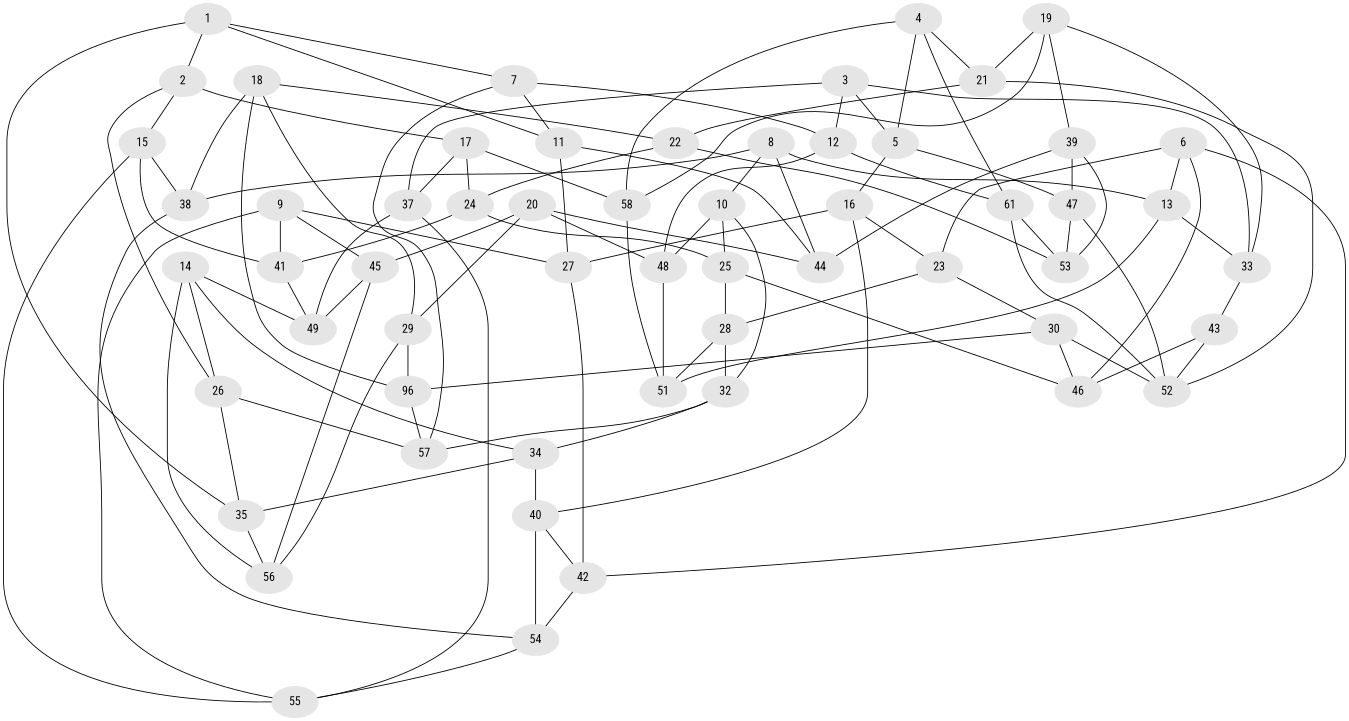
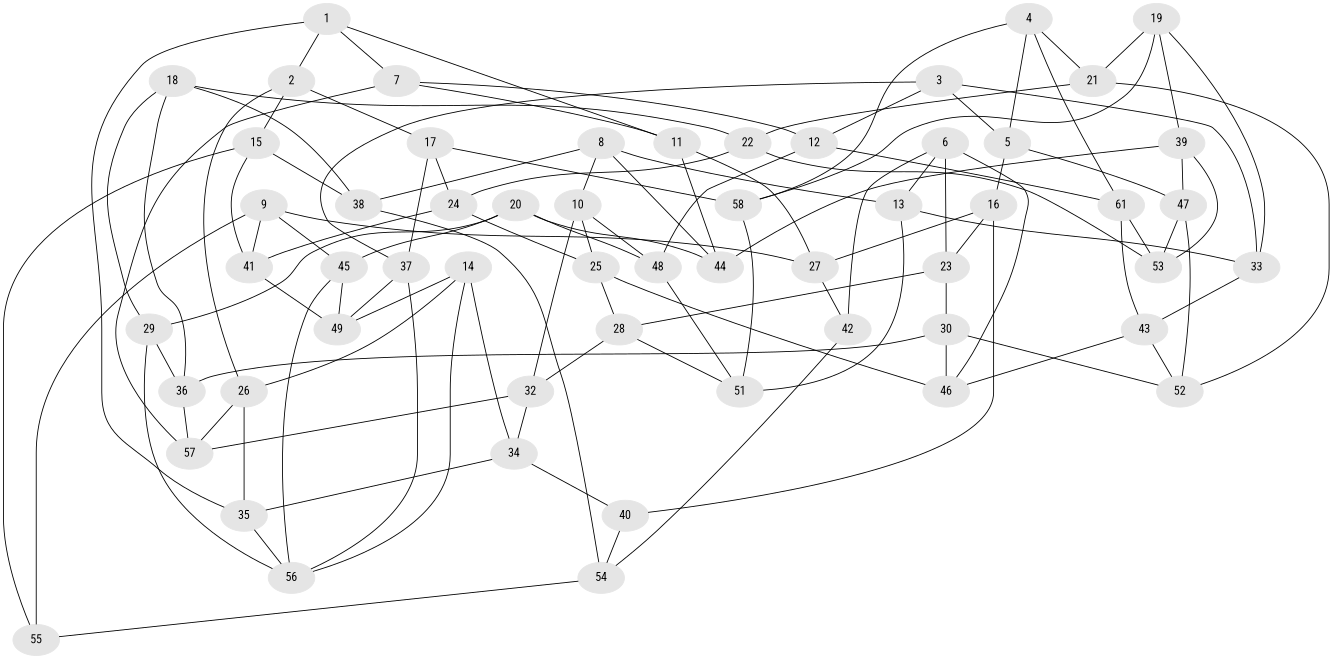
edge "61" -- "52": now "61" -- "43"
node "96": label "96" -> "36"
edge "37" -- "55": now "37" -- "56"
edge "40" -- "42": removed
